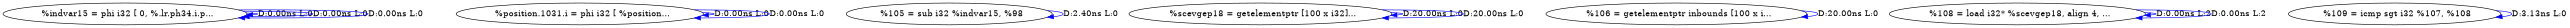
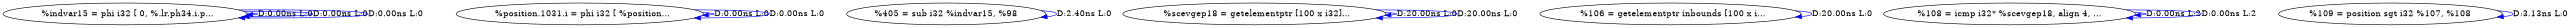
node "%105 = sub i32 %indvar15, %98": label "%105 = sub i32 %indvar15, %98" -> "%405 = sub i32 %indvar15, %98"
node "%108 = load i32* %scevgep18, align 4, ...": label "%108 = load i32* %scevgep18, align 4, ..." -> "%108 = icmp i32* %scevgep18, align 4, ..."
node "%109 = icmp sgt i32 %107, %108": label "%109 = icmp sgt i32 %107, %108" -> "%109 = position sgt i32 %107, %108"
